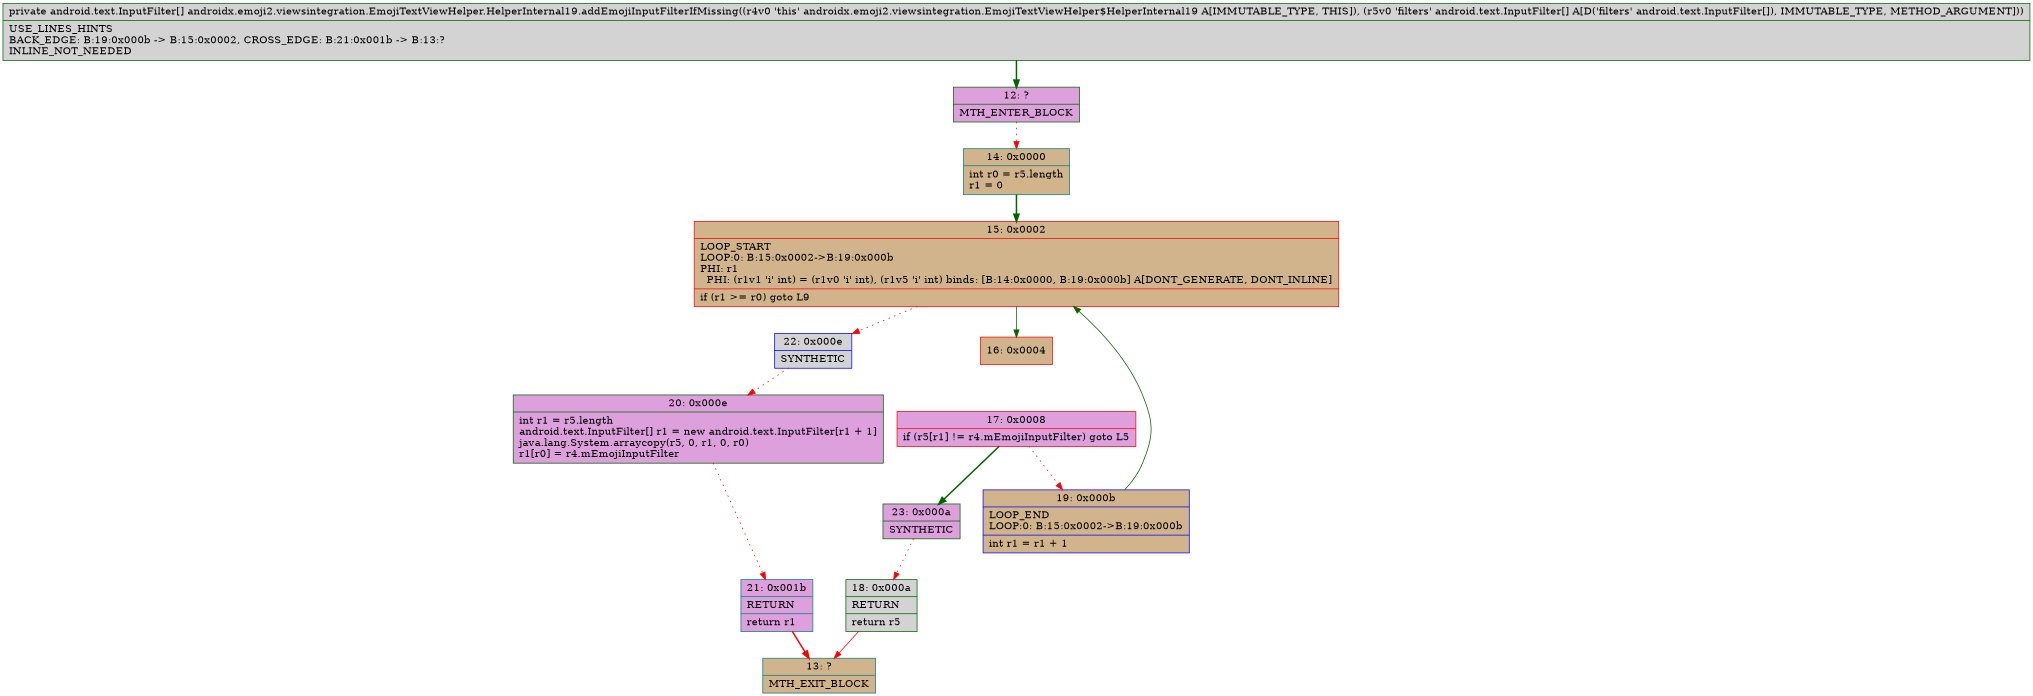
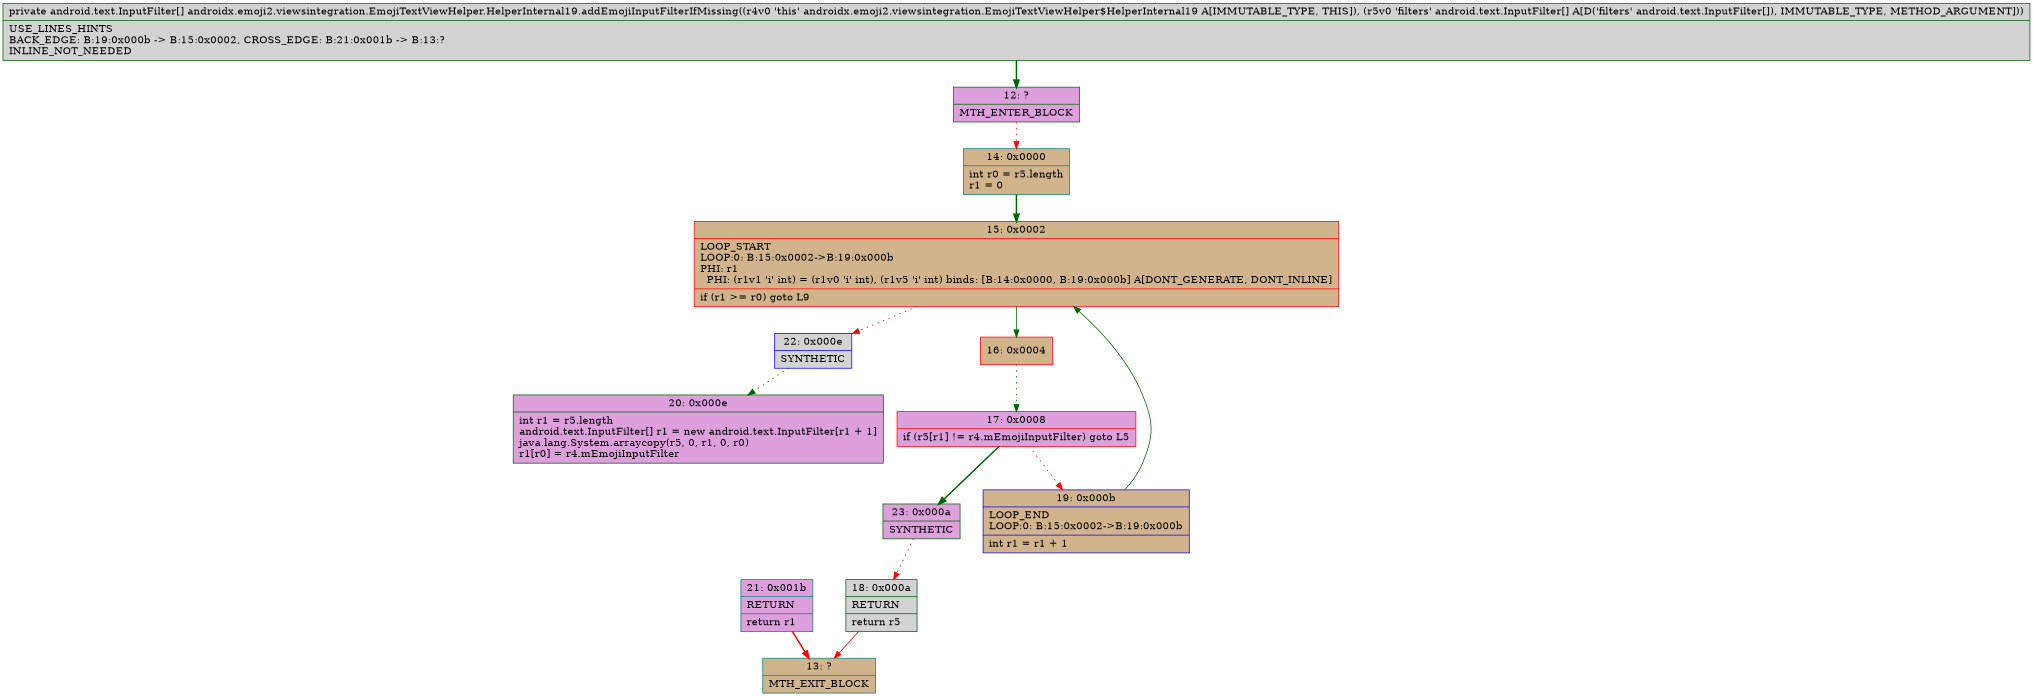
edge "22: 0x000e" -> "20: 0x000e": color red -> darkgreen
edge "16: 0x0004" -> "17: 0x0008": added
edge "20: 0x000e" -> "21: 0x001b": removed
